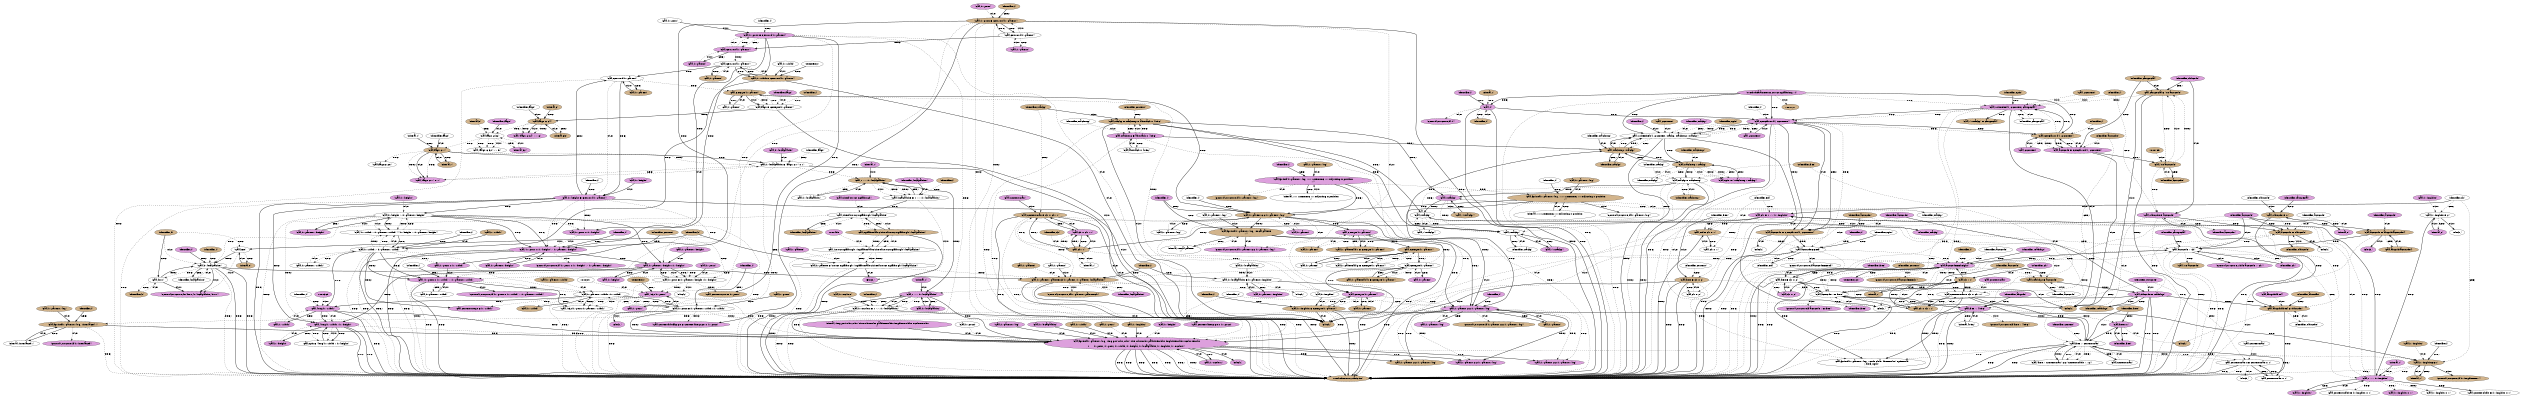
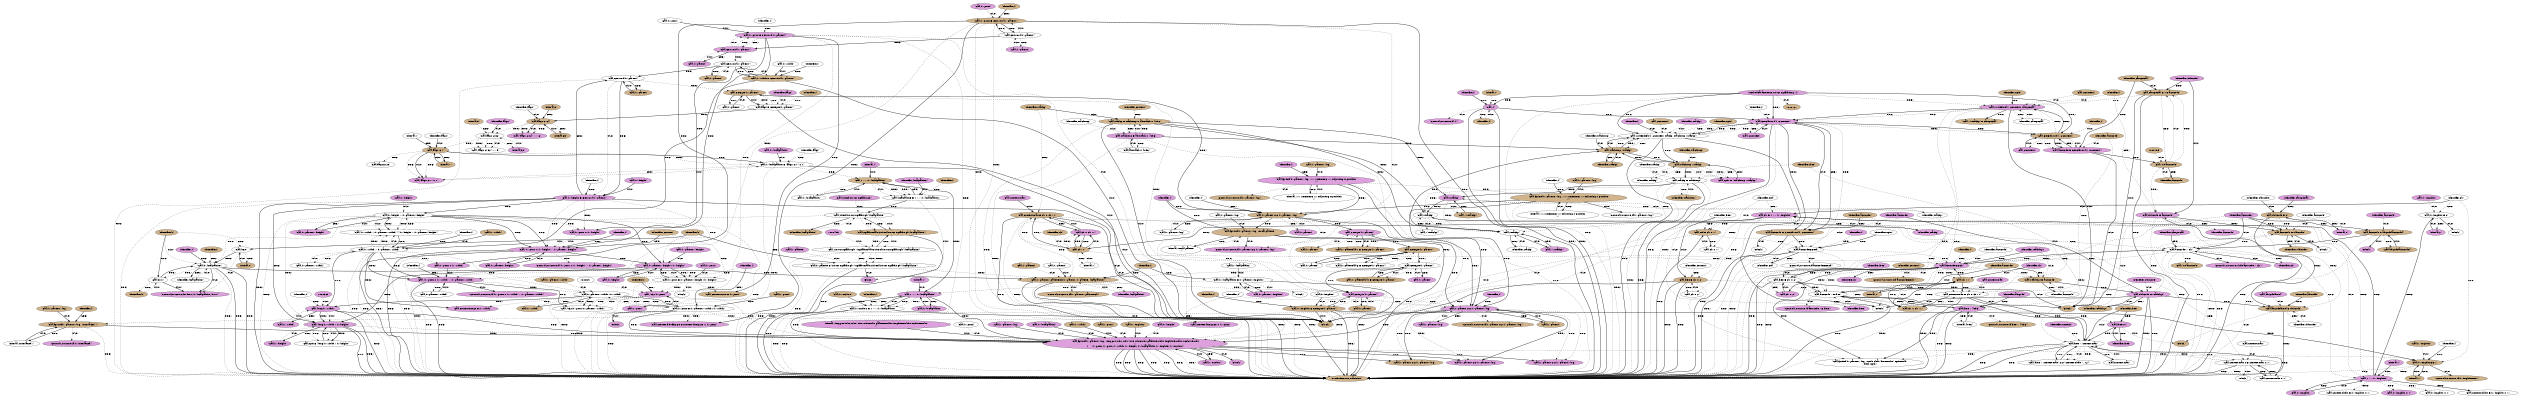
node "(Call,act_code==height)": label "(Call,act_code==height)" -> "(Call,act_code==clr)"
